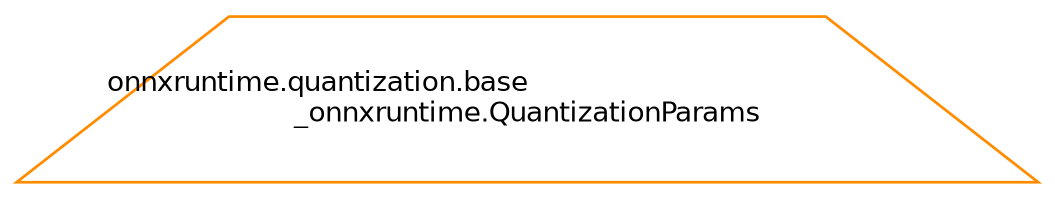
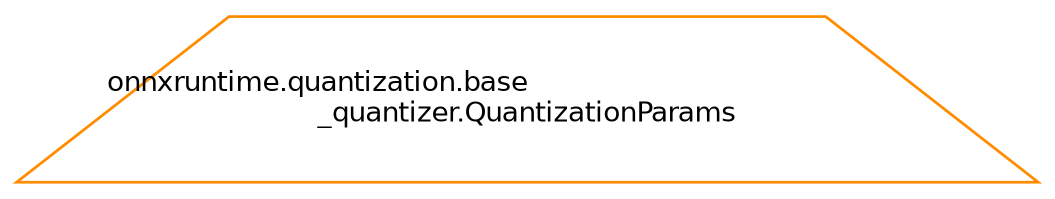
node "onnxruntime.quantization.base _onnxruntime.QuantizationParams": label "onnxruntime.quantization.base _onnxruntime.QuantizationParams" -> "onnxruntime.quantization.base _quantizer.QuantizationParams"
